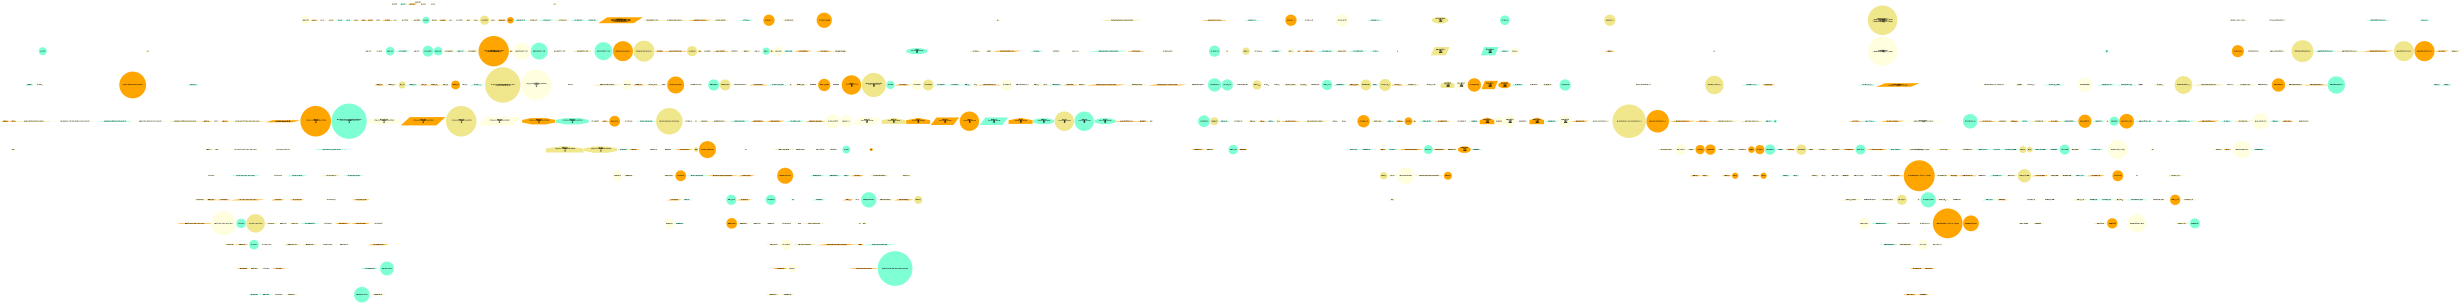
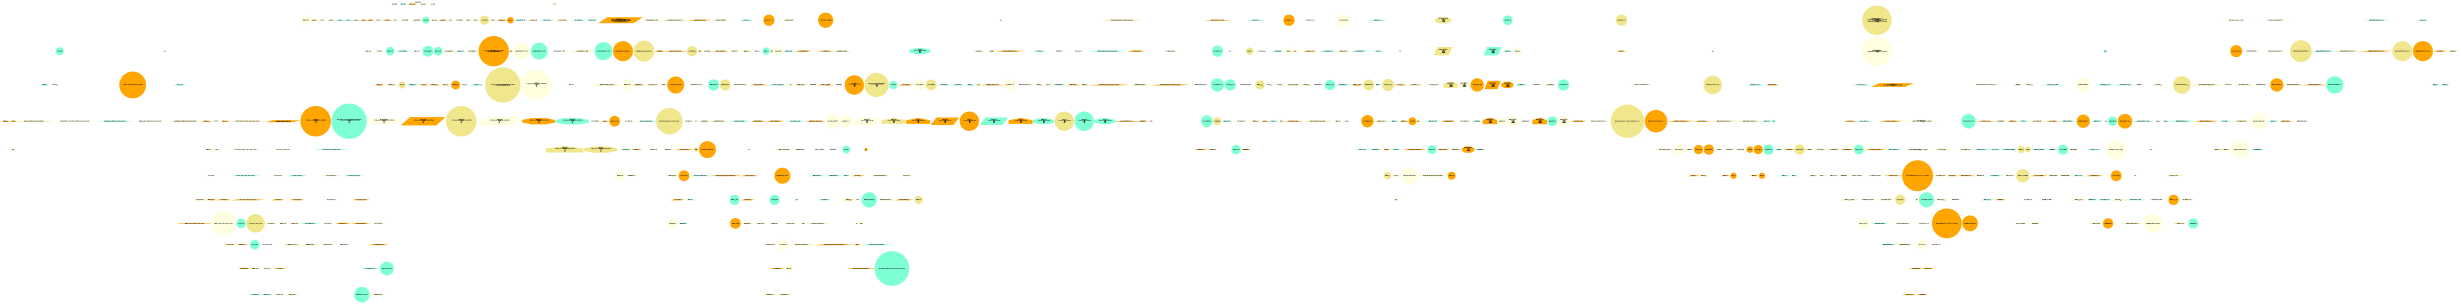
node "(<operator>.fieldAccess,elems.supp_op_classes)": shape house -> parallelogram
node "(IDENTIFIER,v18,v18->flags &= 0xFFFECFFF)": shape circle -> house
node "(FIELD_IDENTIFIER,owe_dh,owe_dh)": shape parallelogram -> circle
node "(IDENTIFIER,v27,wpa_auth_sm_event(v27, WPA_ASSOC_FT))": added
